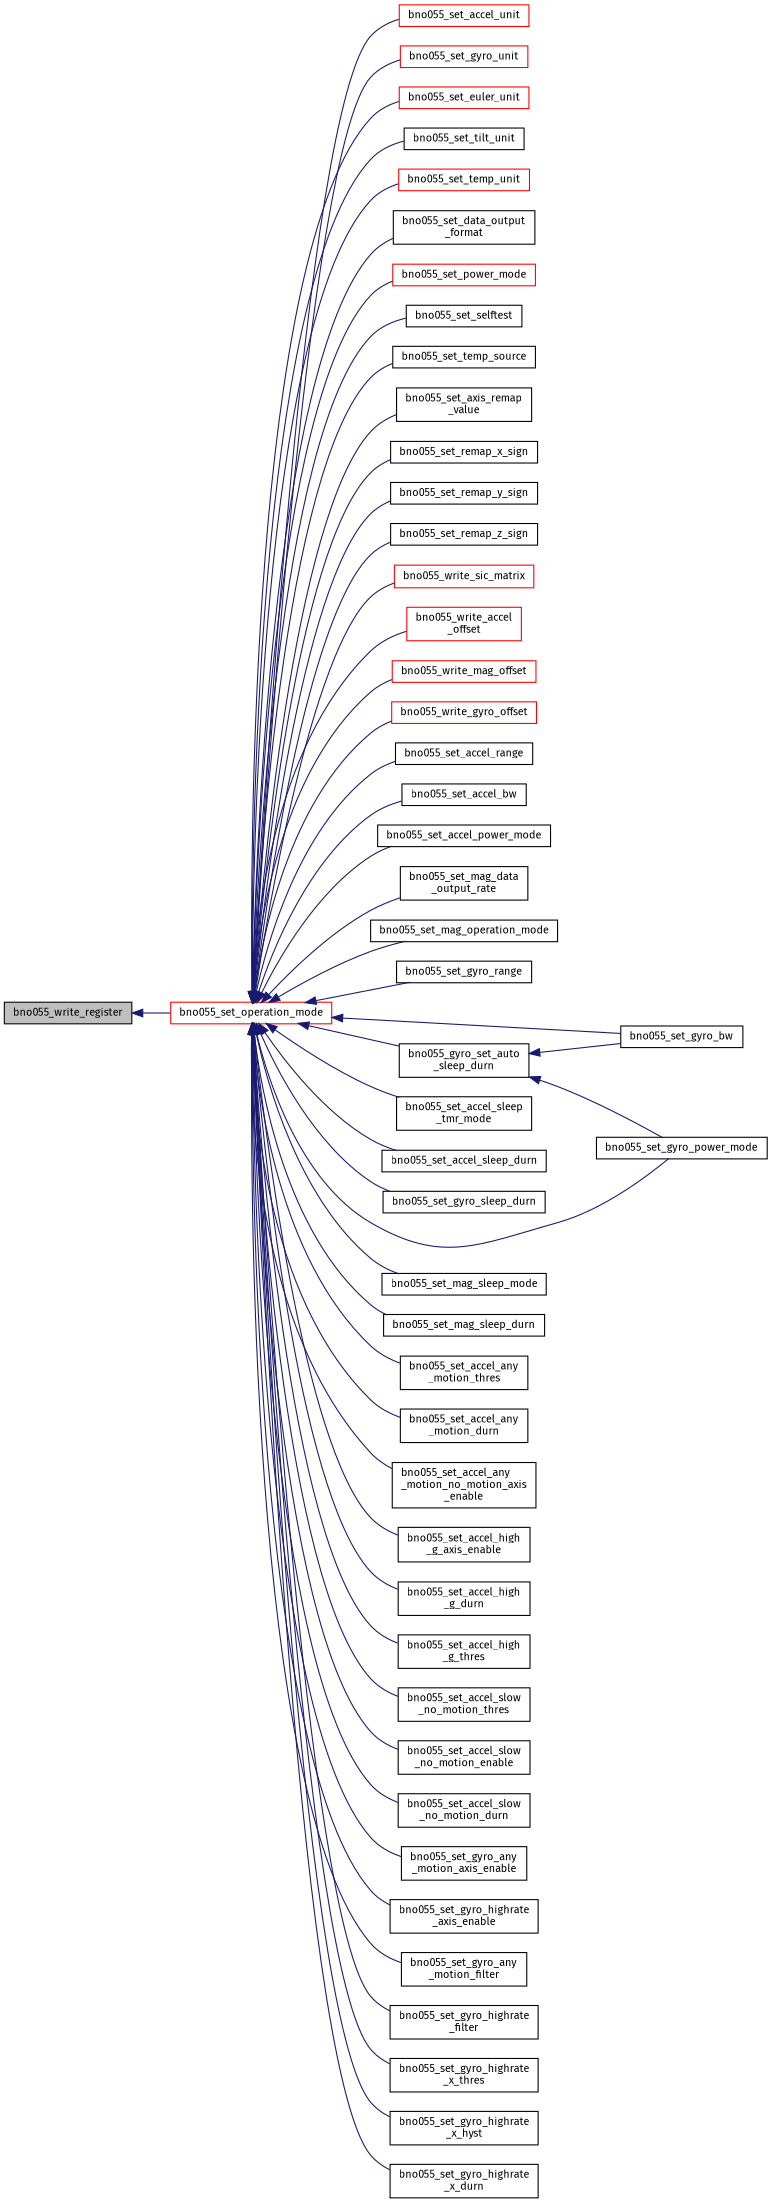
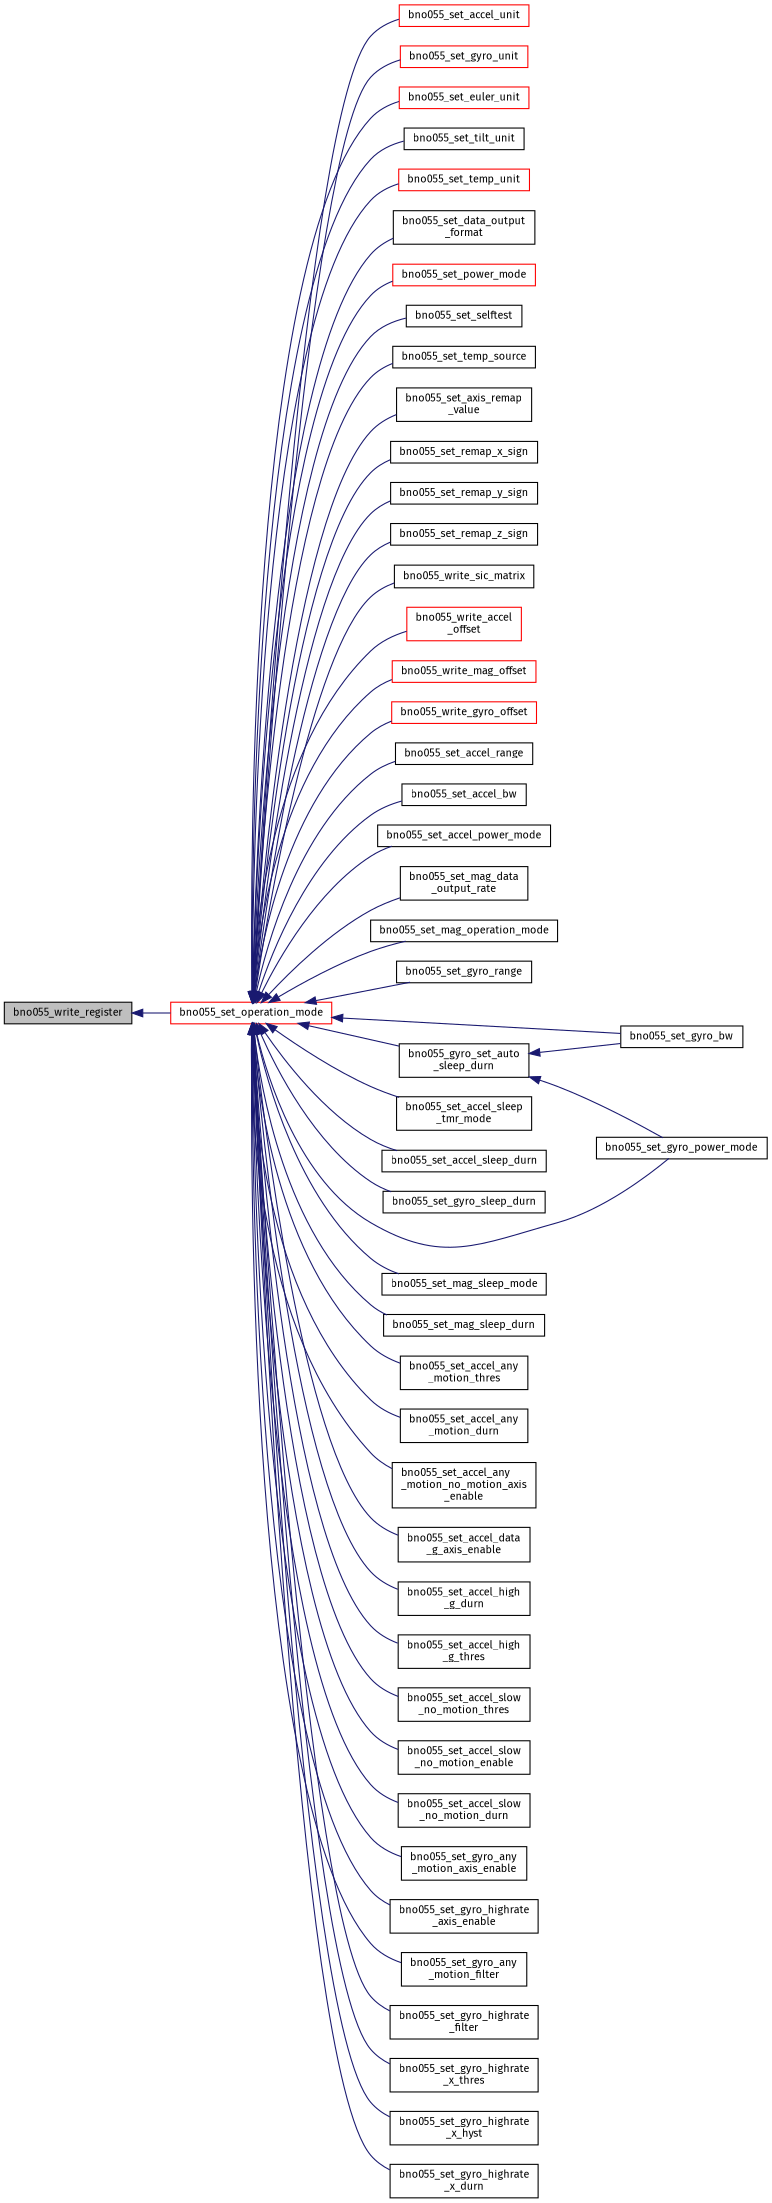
node "bno055_write_sic_matrix": color red -> black
node "bno055_set_accel_high _g_axis_enable": label "bno055_set_accel_high _g_axis_enable" -> "bno055_set_accel_data _g_axis_enable"
